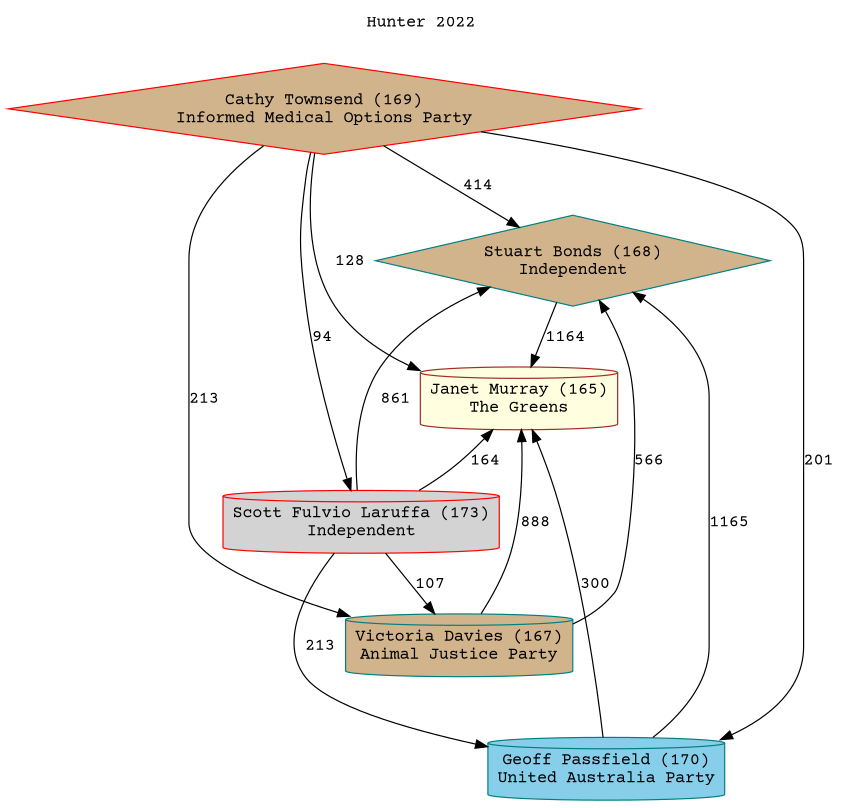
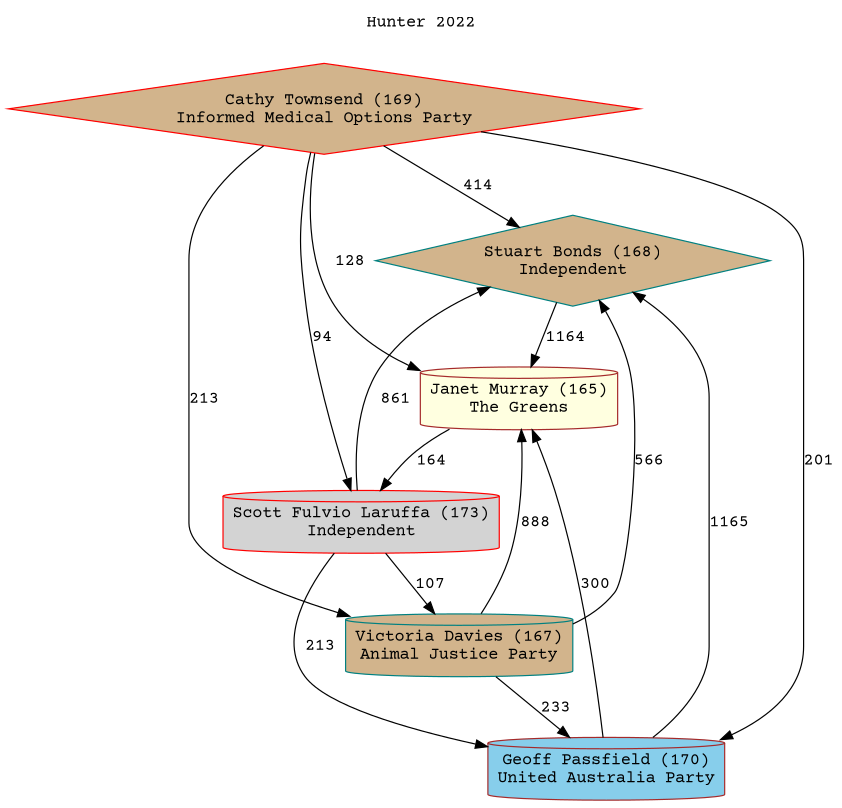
edge "Scott Fulvio Laruffa (173) Independent" -> "Janet Murray (165) The Greens": reversed
edge "Victoria Davies (167) Animal Justice Party" -> "Geoff Passfield (170) United Australia Party": added, label "233"
node "Geoff Passfield (170) United Australia Party": color teal -> brown
